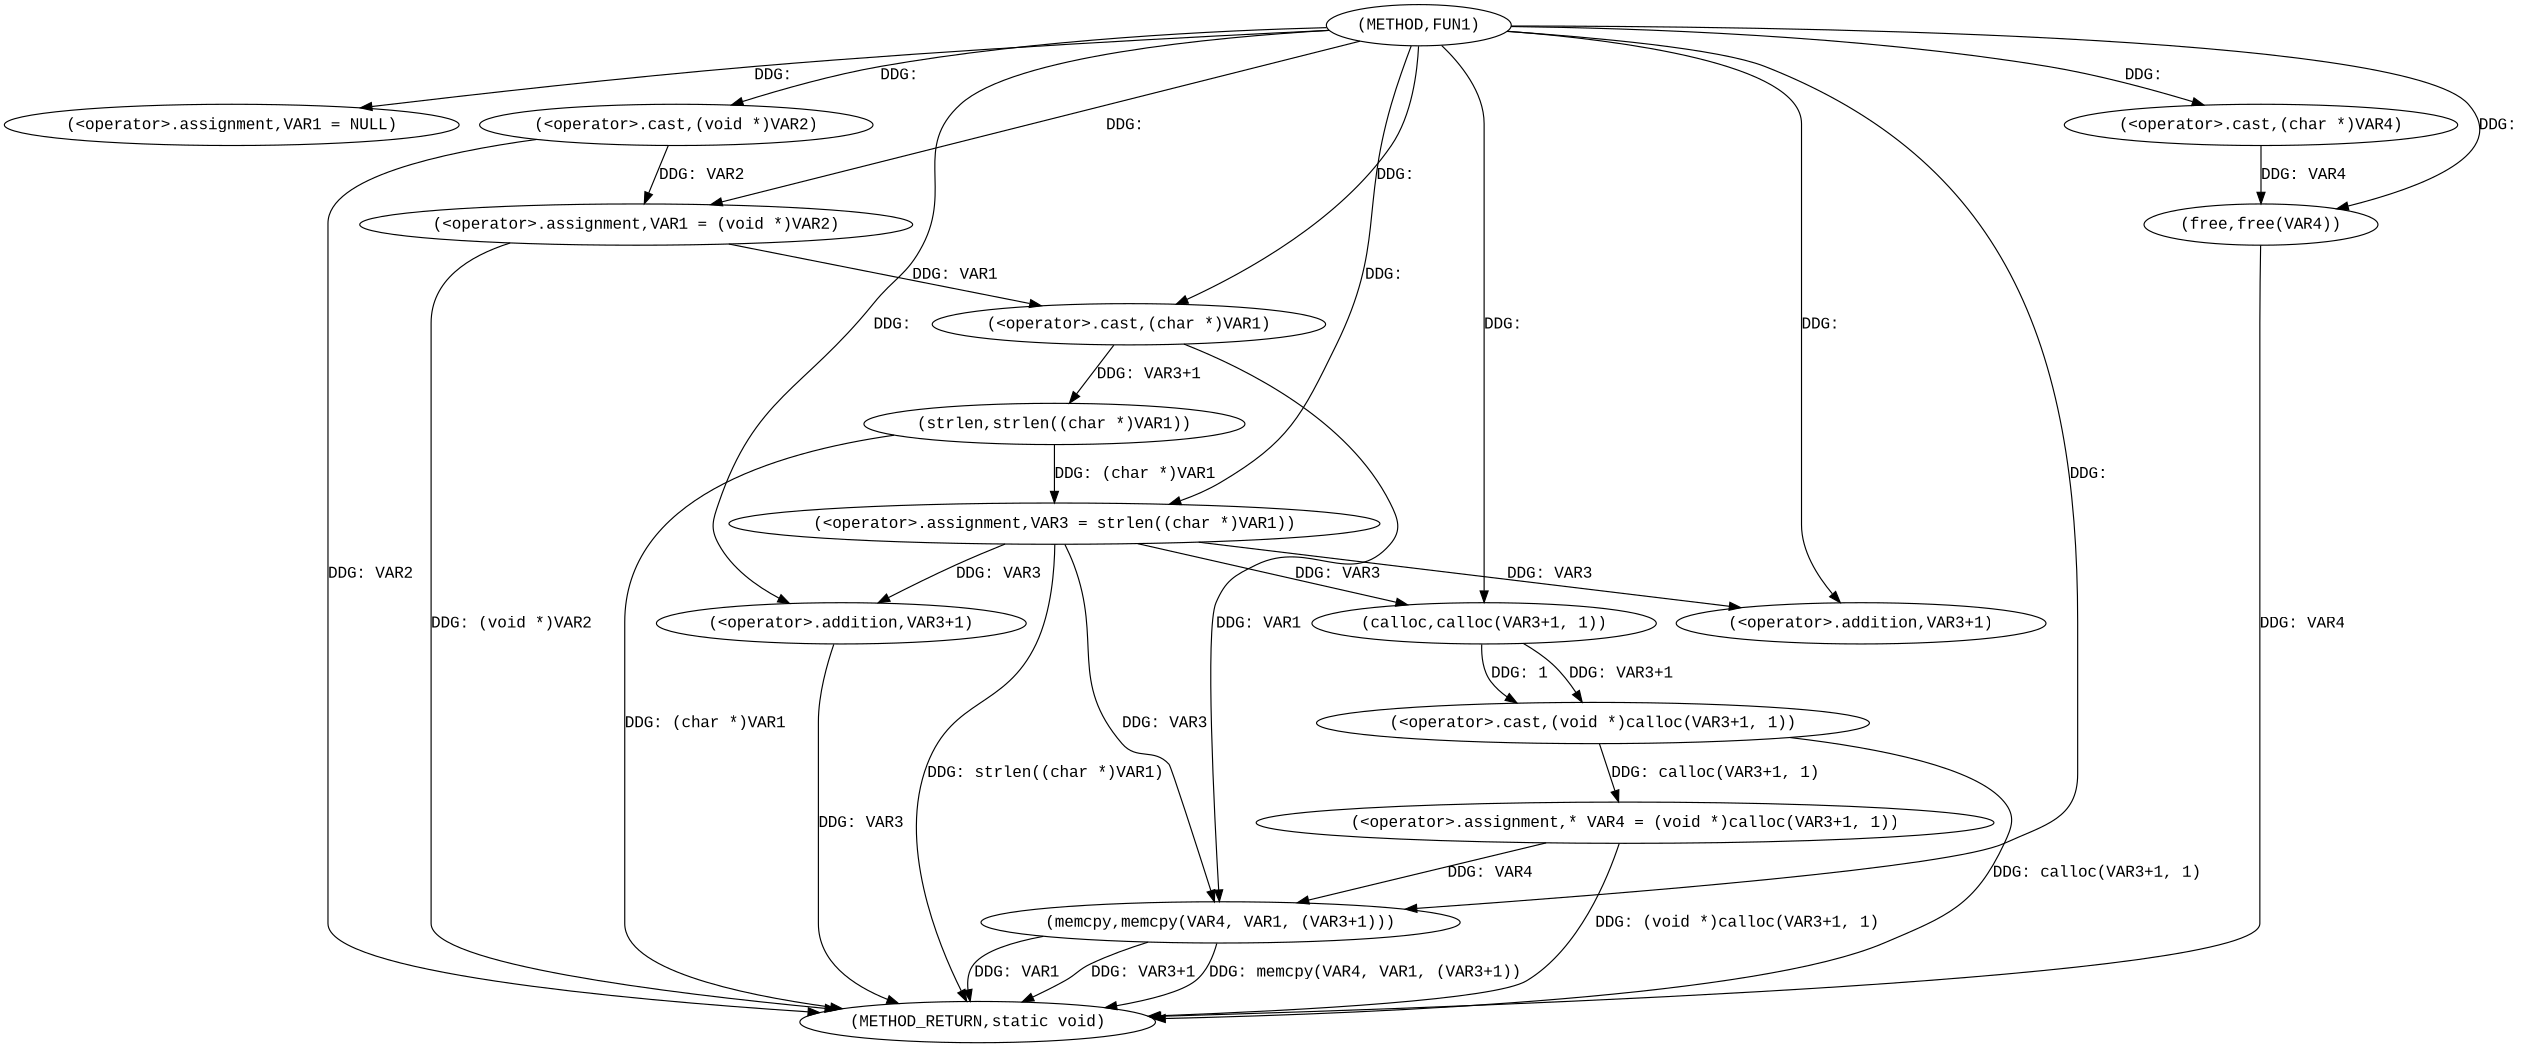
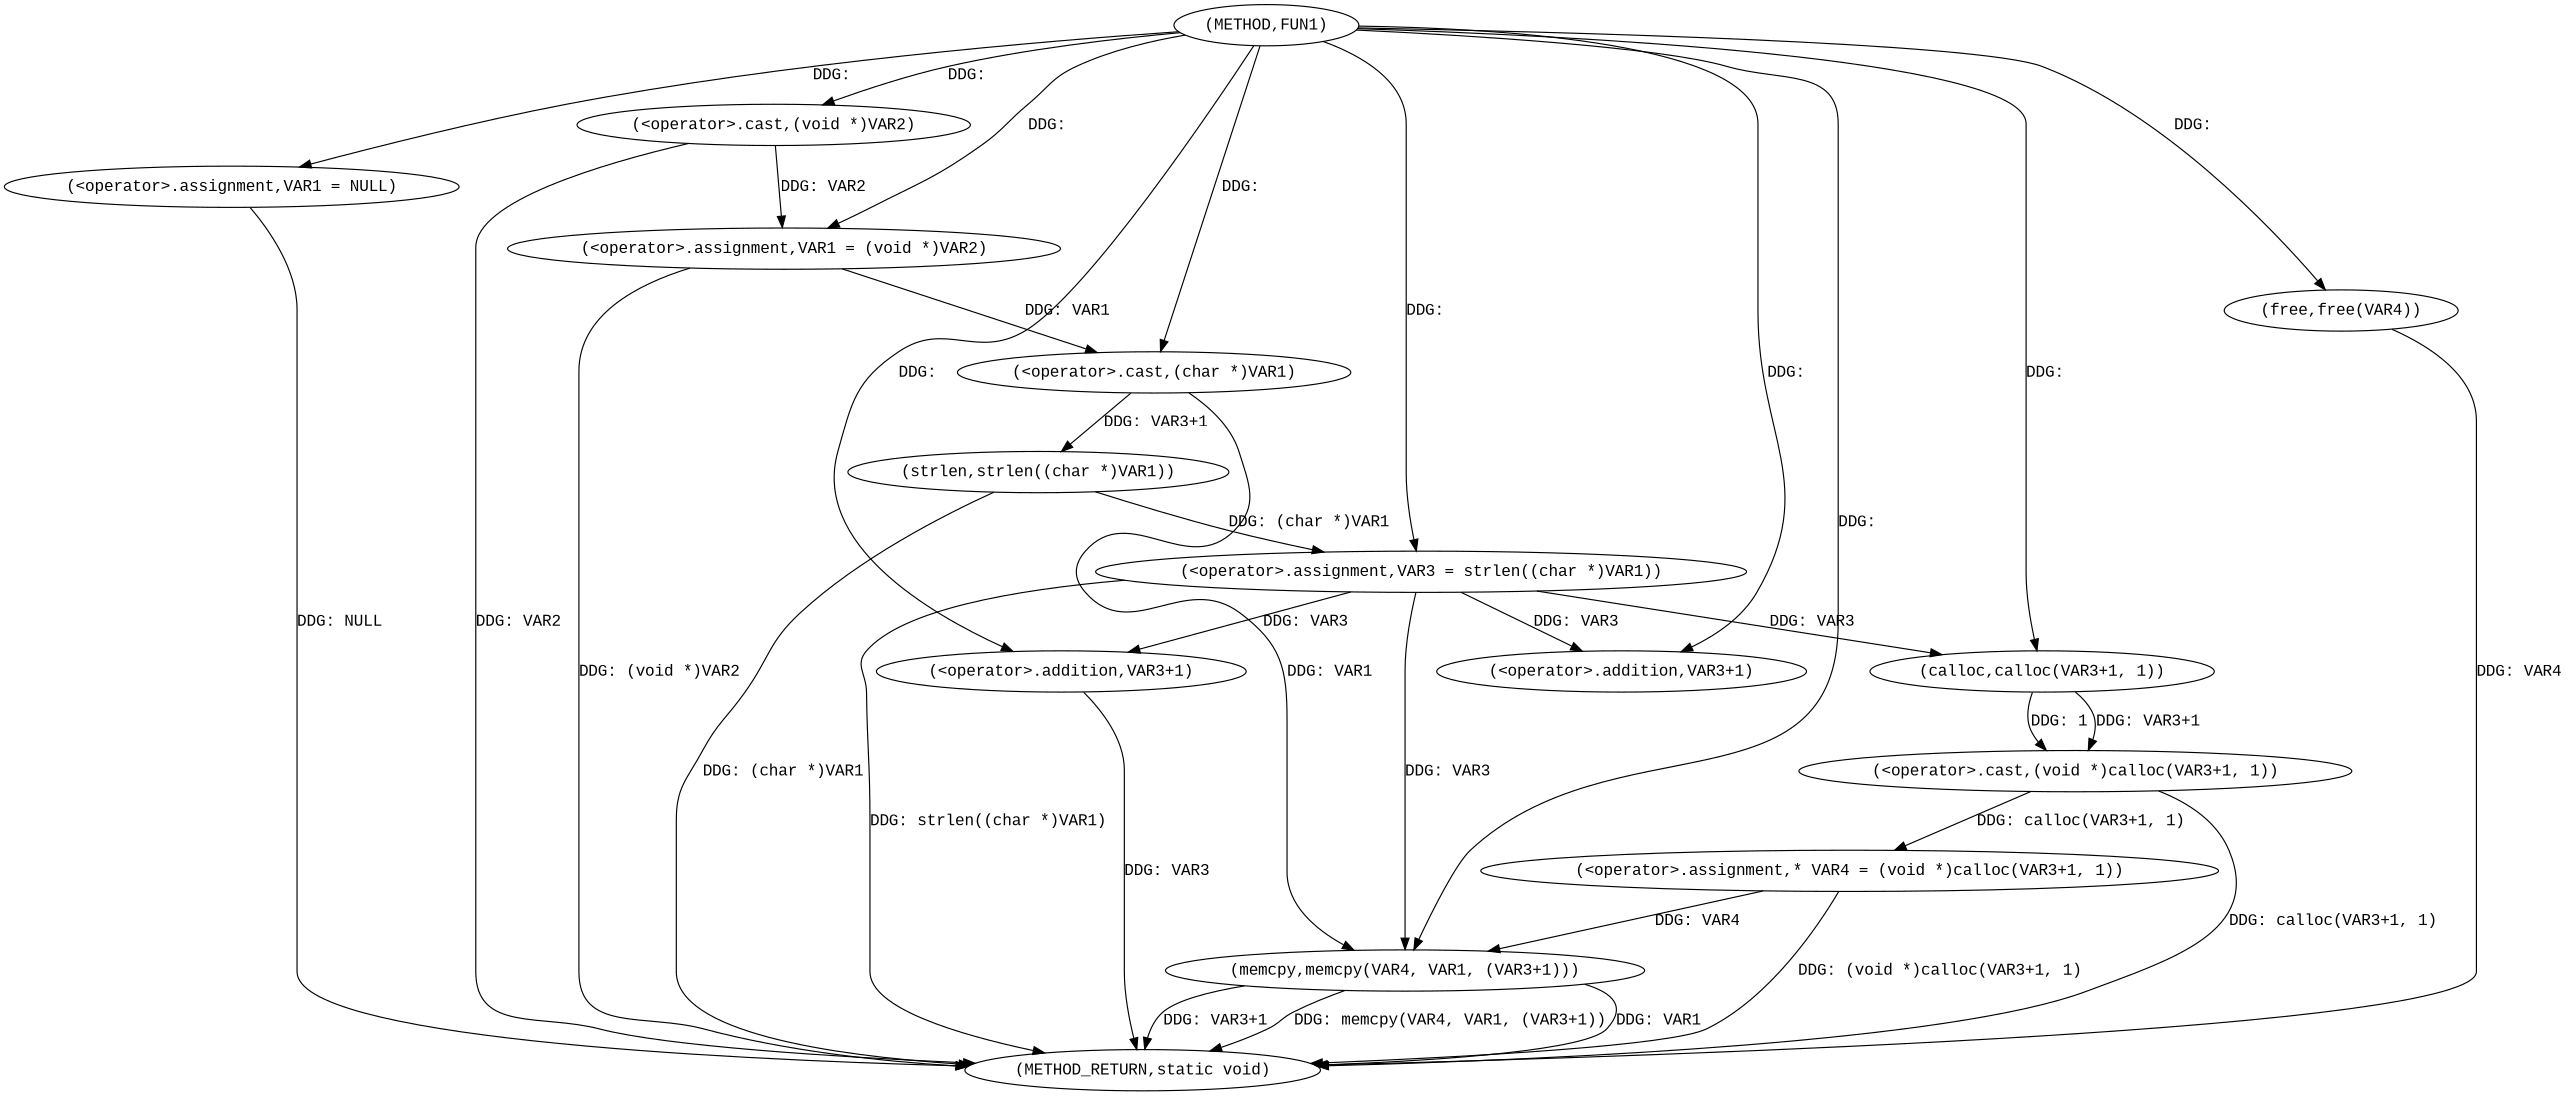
node "(<operator>.cast,(char *)VAR4)": removed
edge "(<operator>.assignment,VAR1 = NULL)" -> "(METHOD_RETURN,static void)": added, label "DDG: NULL"
